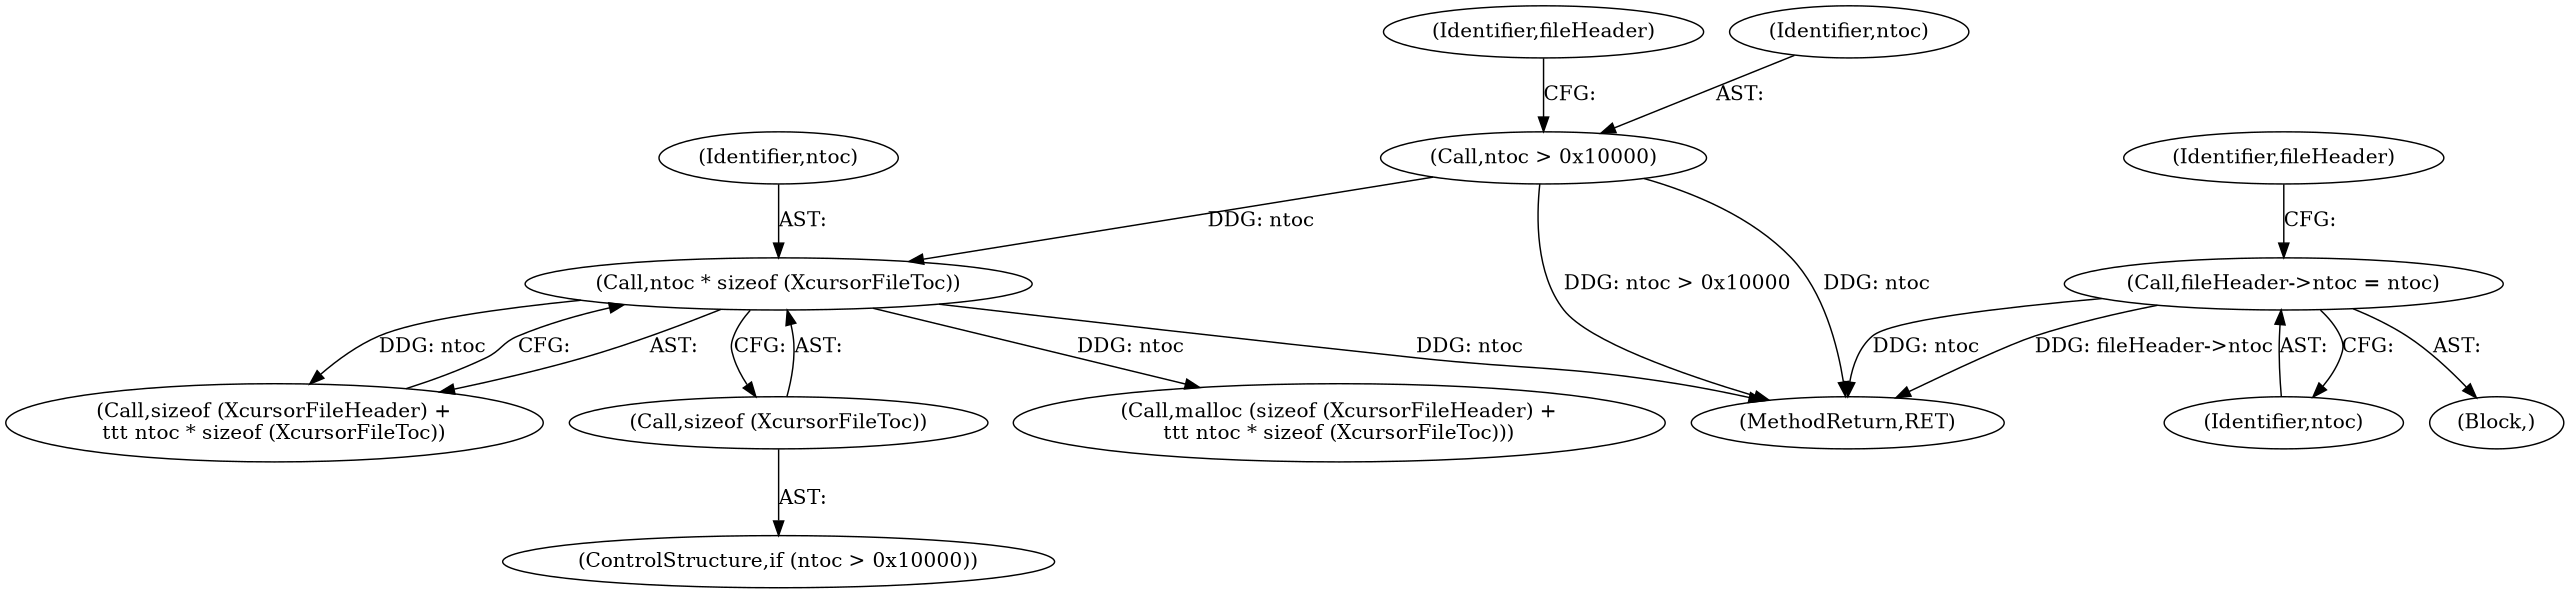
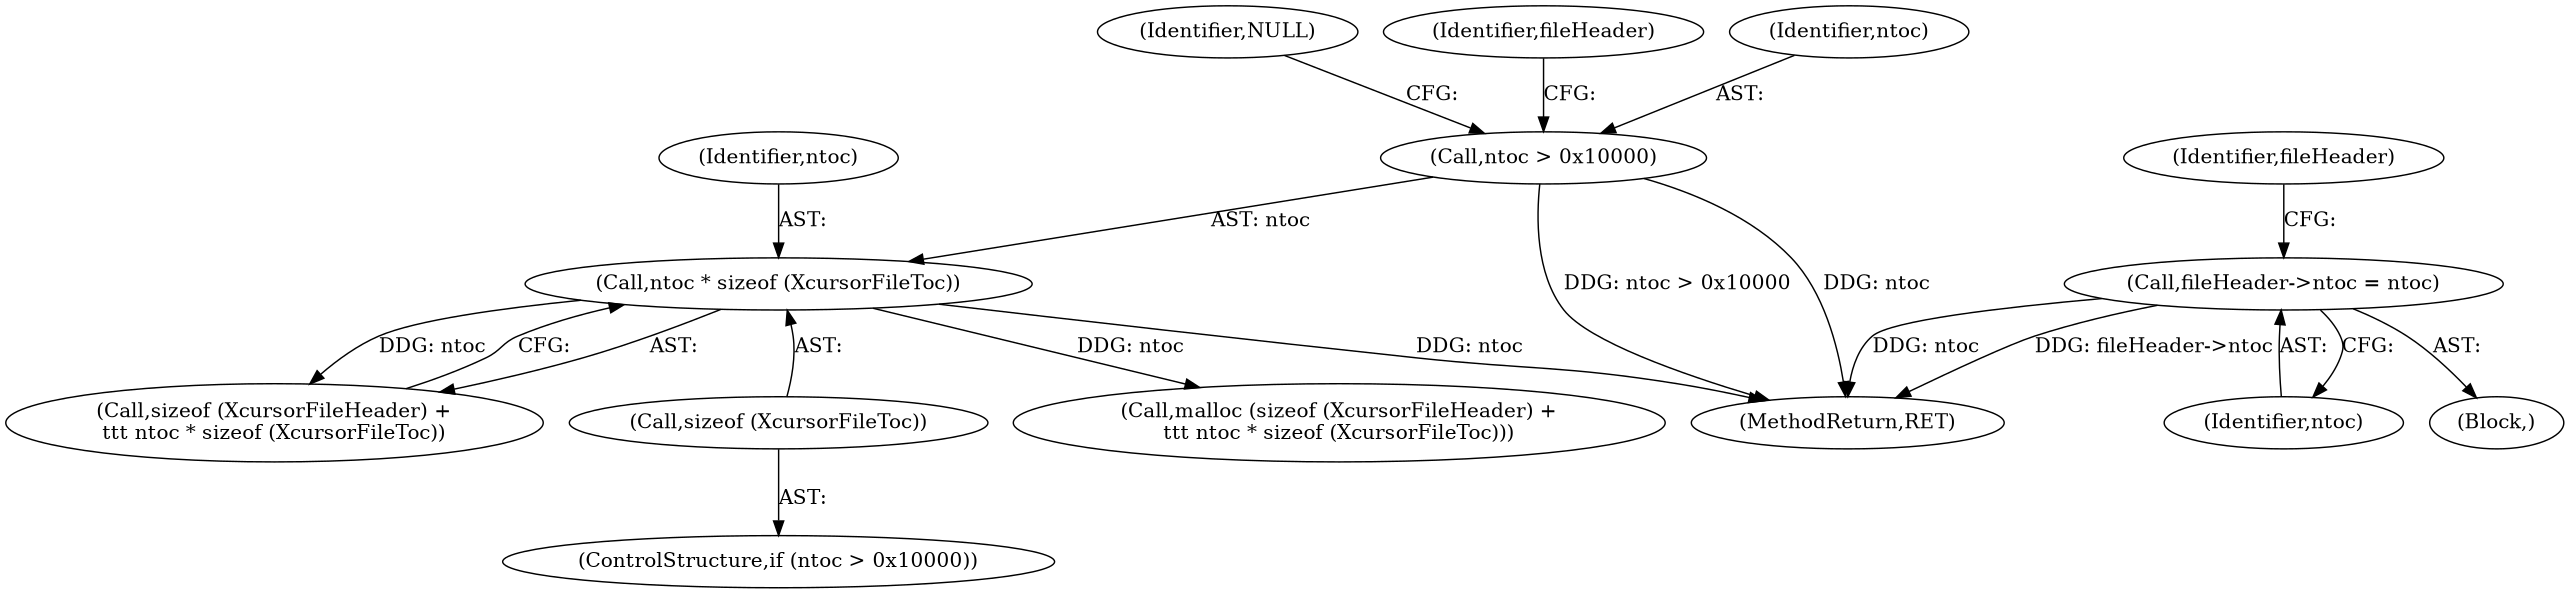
node "(Identifier,NULL)": added
edge "(Call,ntoc > 0x10000)" -> "(Call,ntoc * sizeof (XcursorFileToc))": label "DDG: ntoc" -> "AST: ntoc"
edge "(Call,ntoc * sizeof (XcursorFileToc))" -> "(Call,sizeof (XcursorFileToc))": removed, label "CFG:"
